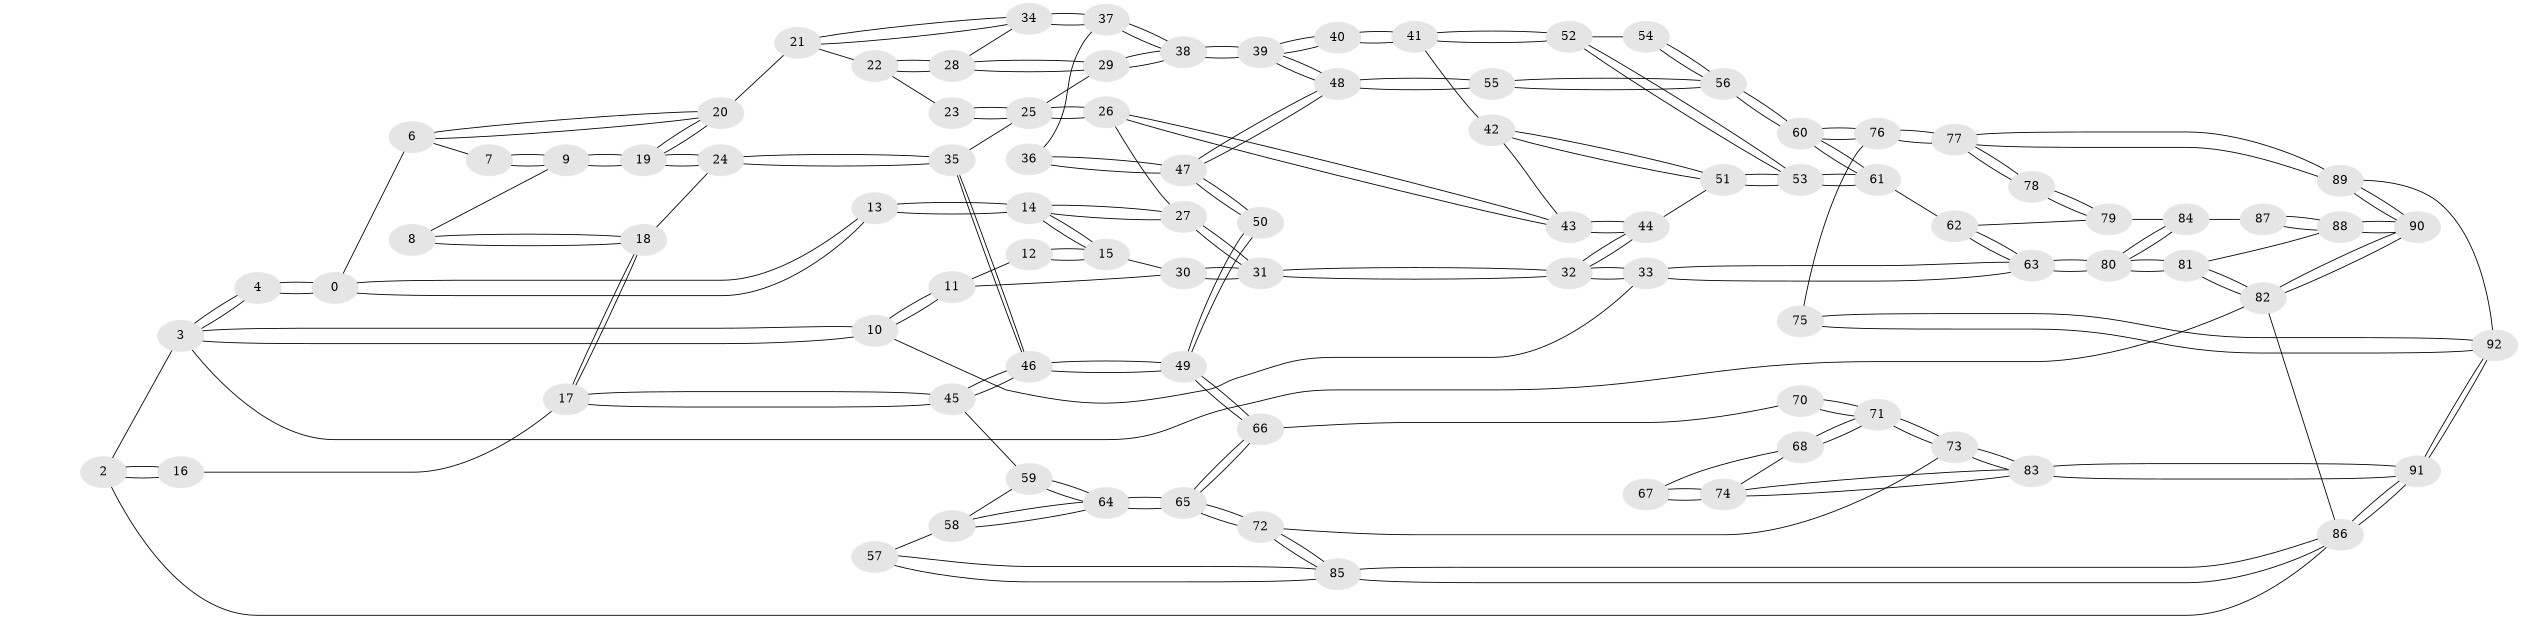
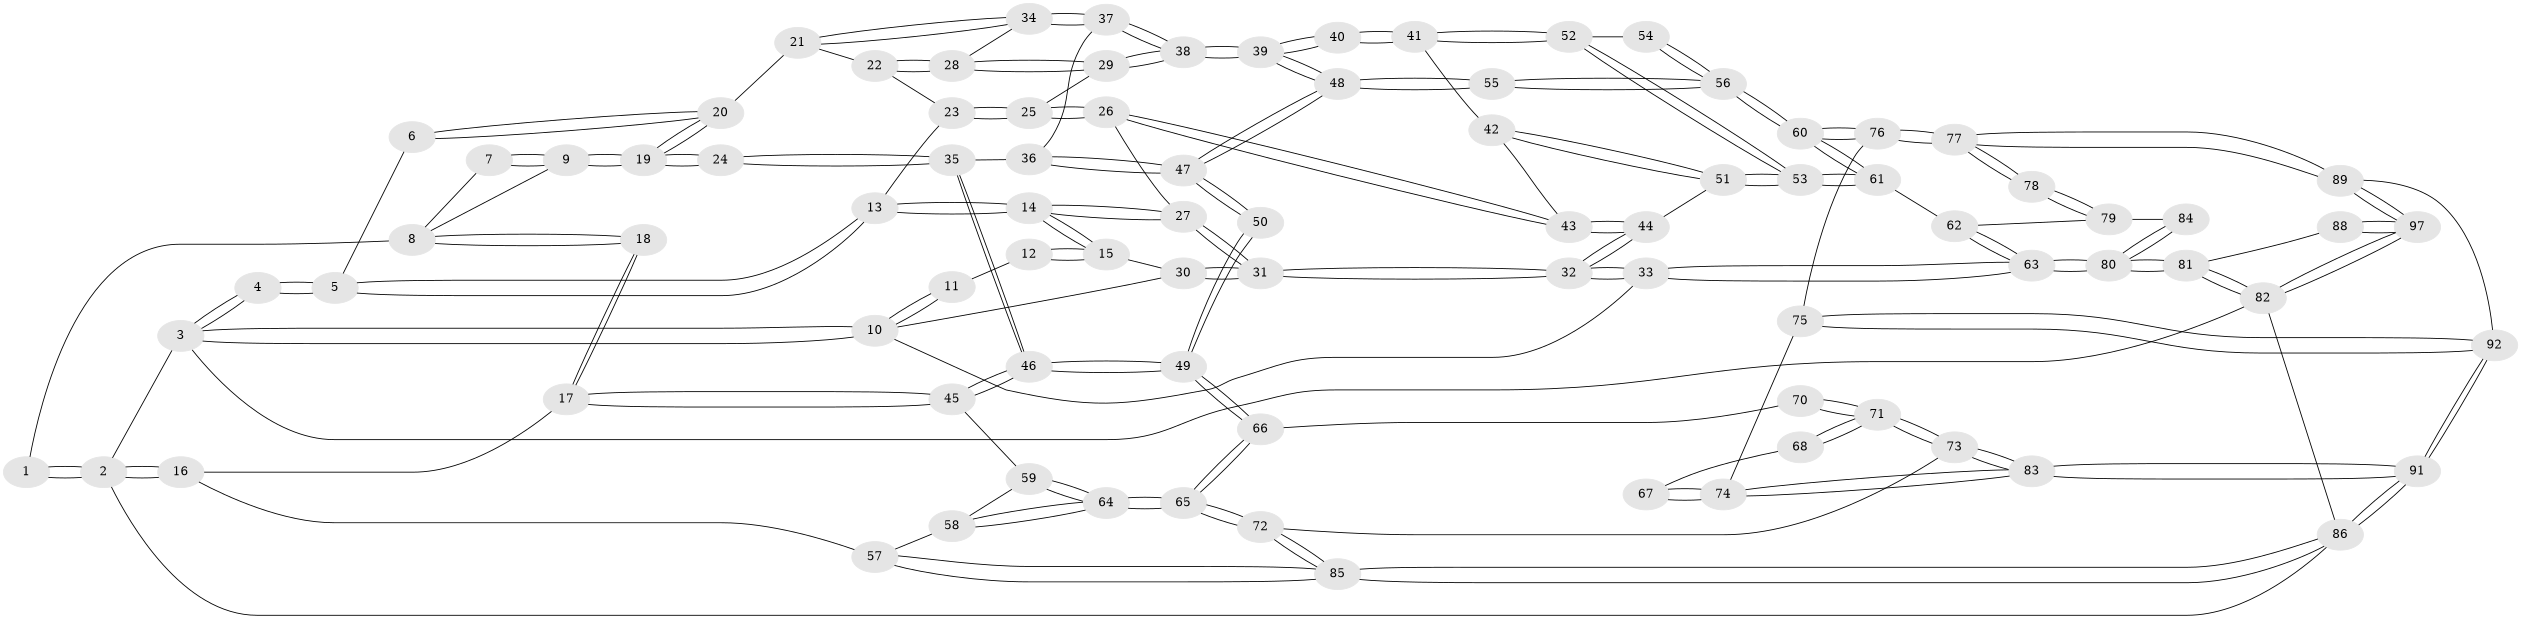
edge "25" -- "35": now "36" -- "35"
edge "6" -- "7": now "8" -- "7"
edge "23" -- "13": added
edge "24" -- "18": removed
node "87": removed
node "90": label "90" -> "97"
edge "30" -- "11": now "30" -- "10"
node "0": label "0" -> "5"
edge "68" -- "74": now "75" -- "74"
node "1": added
edge "16" -- "57": added
